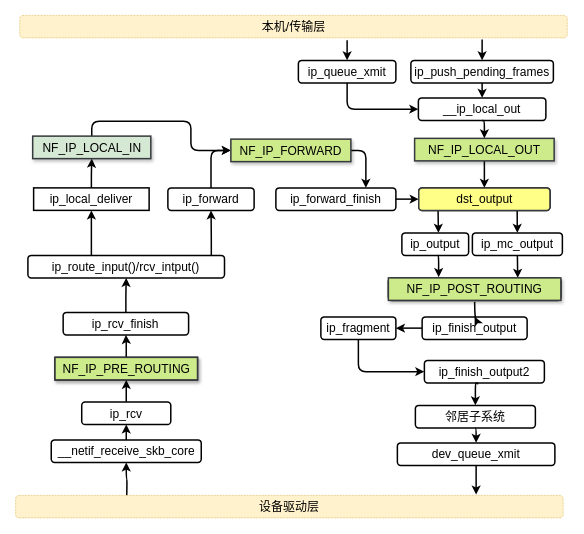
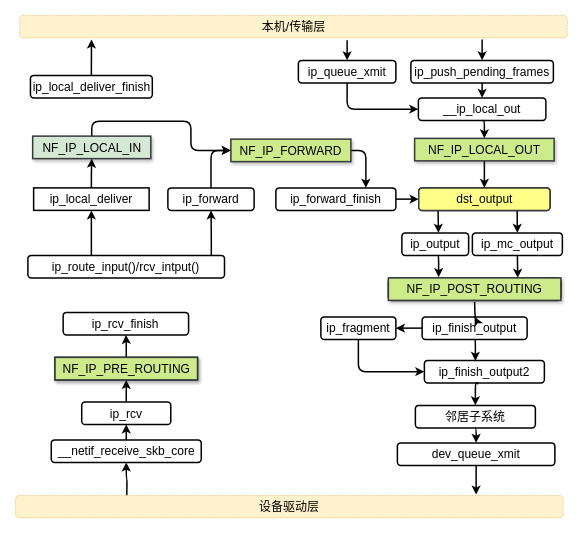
edge "ip_local_deliver_finish" -> "本机/传输层": added
node "ip_local_deliver_finish": added
edge "ip_rcv_finish" -> "ip_route_input()/rcv_intput()": removed
edge "ip_finish_output" -> "ip_finish_output2": added
